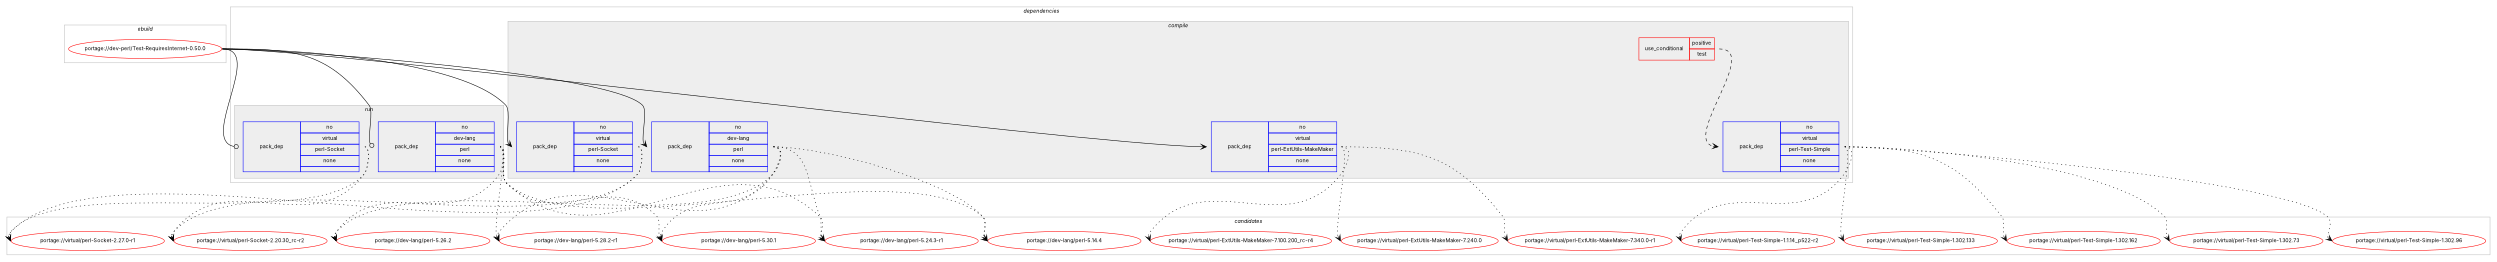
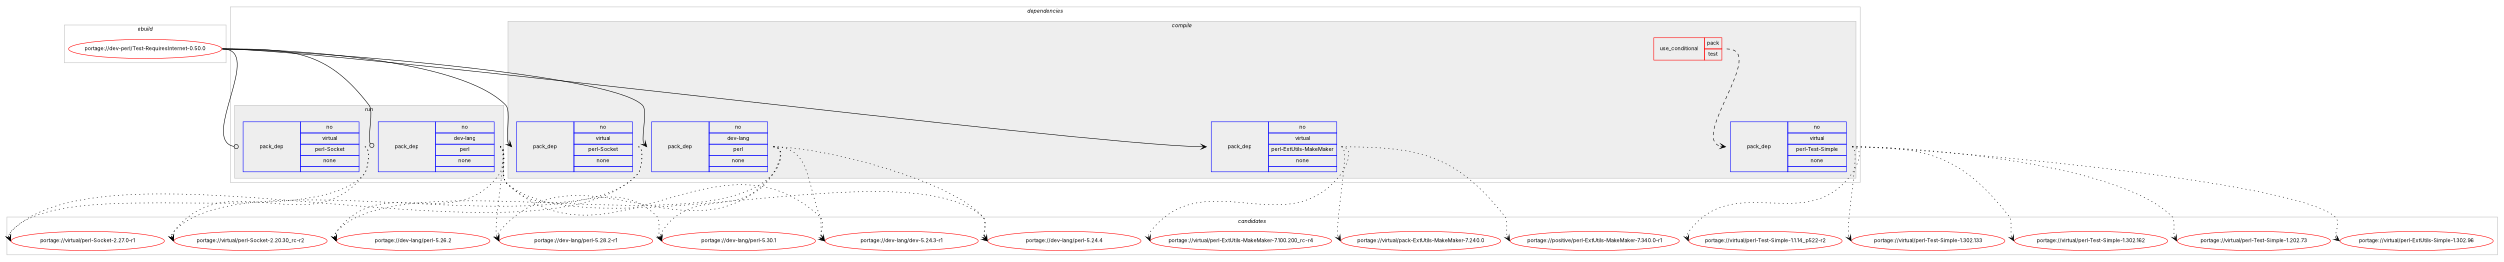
node "use_conditional": text "positive" -> "pack"
node "portage://dev-lang/perl-5.24.3-r1": label "portage://dev-lang/perl-5.24.3-r1" -> "portage://dev-lang/dev-5.24.3-r1"
node "portage://dev-lang/perl-5.14.4": label "portage://dev-lang/perl-5.14.4" -> "portage://dev-lang/perl-5.24.4"
node "portage://virtual/perl-ExtUtils-MakeMaker-7.240.0": label "portage://virtual/perl-ExtUtils-MakeMaker-7.240.0" -> "portage://virtual/pack-ExtUtils-MakeMaker-7.240.0"
node "portage://virtual/perl-ExtUtils-MakeMaker-7.340.0-r1": label "portage://virtual/perl-ExtUtils-MakeMaker-7.340.0-r1" -> "portage://positive/perl-ExtUtils-MakeMaker-7.340.0-r1"
node "portage://virtual/perl-Test-Simple-1.302.73": label "portage://virtual/perl-Test-Simple-1.302.73" -> "portage://virtual/perl-Test-Simple-1.202.73"
node "portage://virtual/perl-Test-Simple-1.302.96": label "portage://virtual/perl-Test-Simple-1.302.96" -> "portage://virtual/perl-ExtUtils-Simple-1.302.96"
